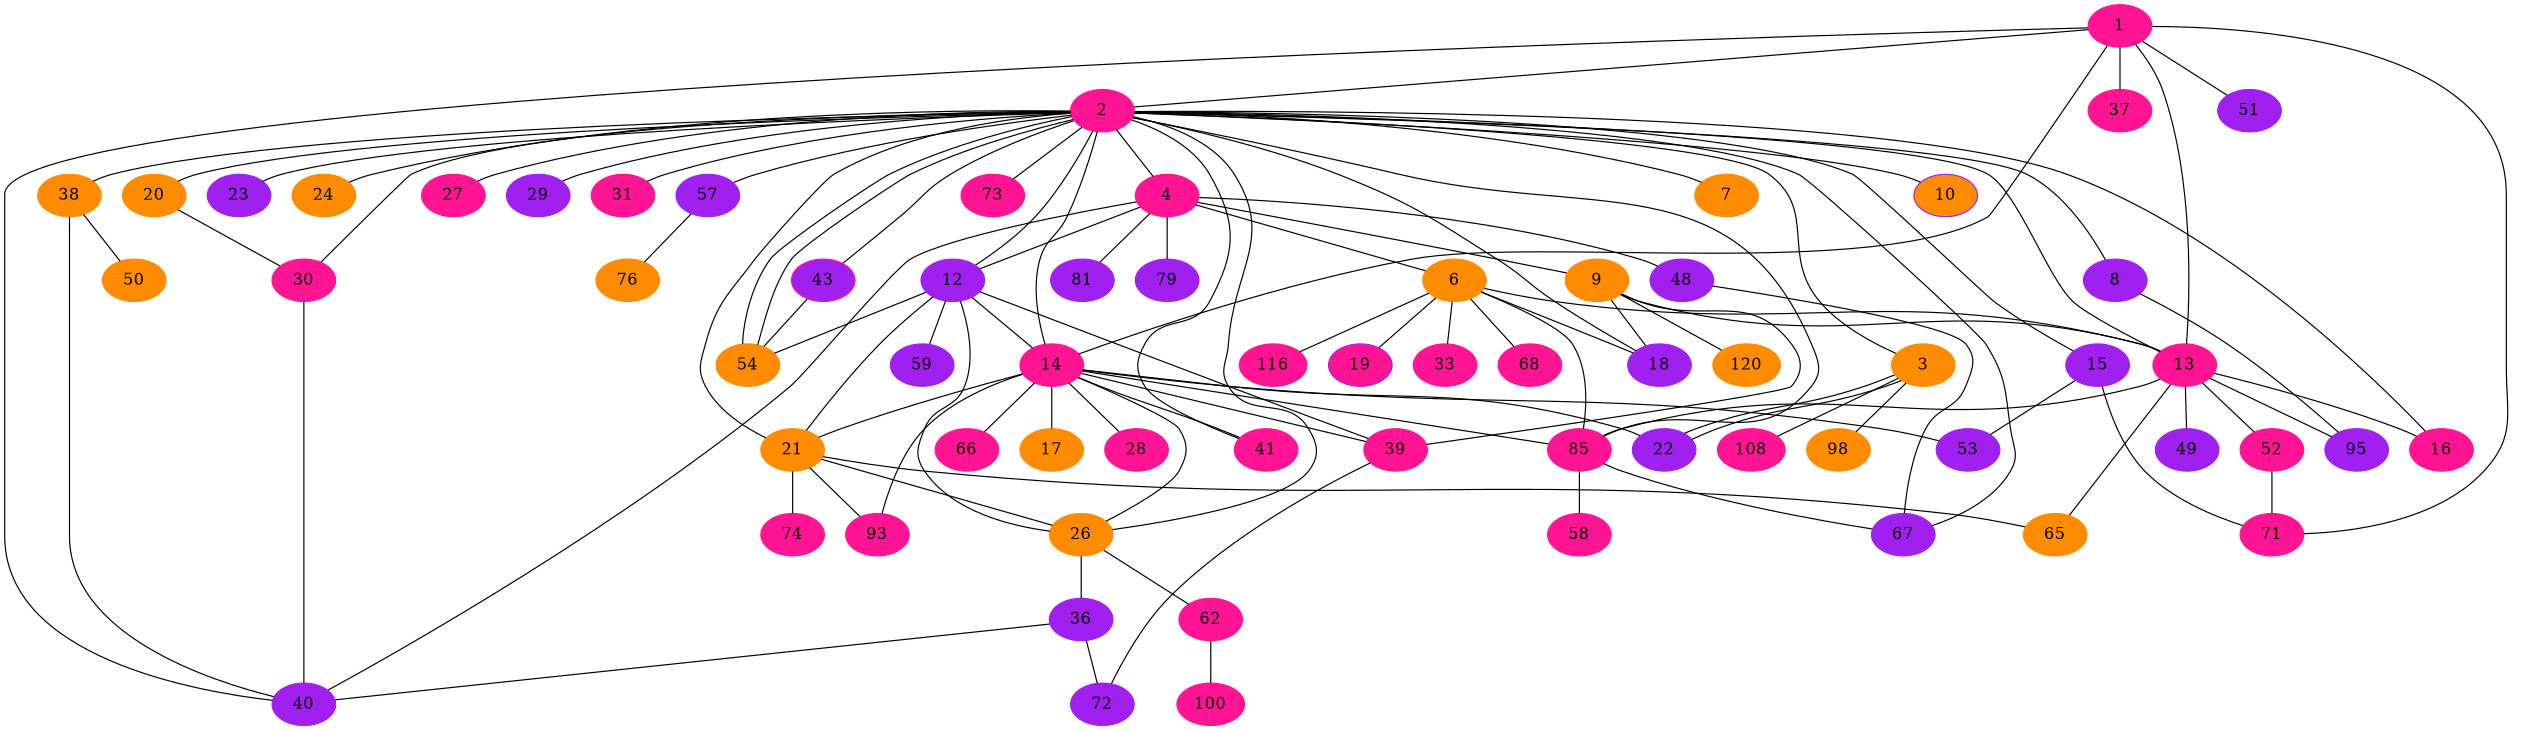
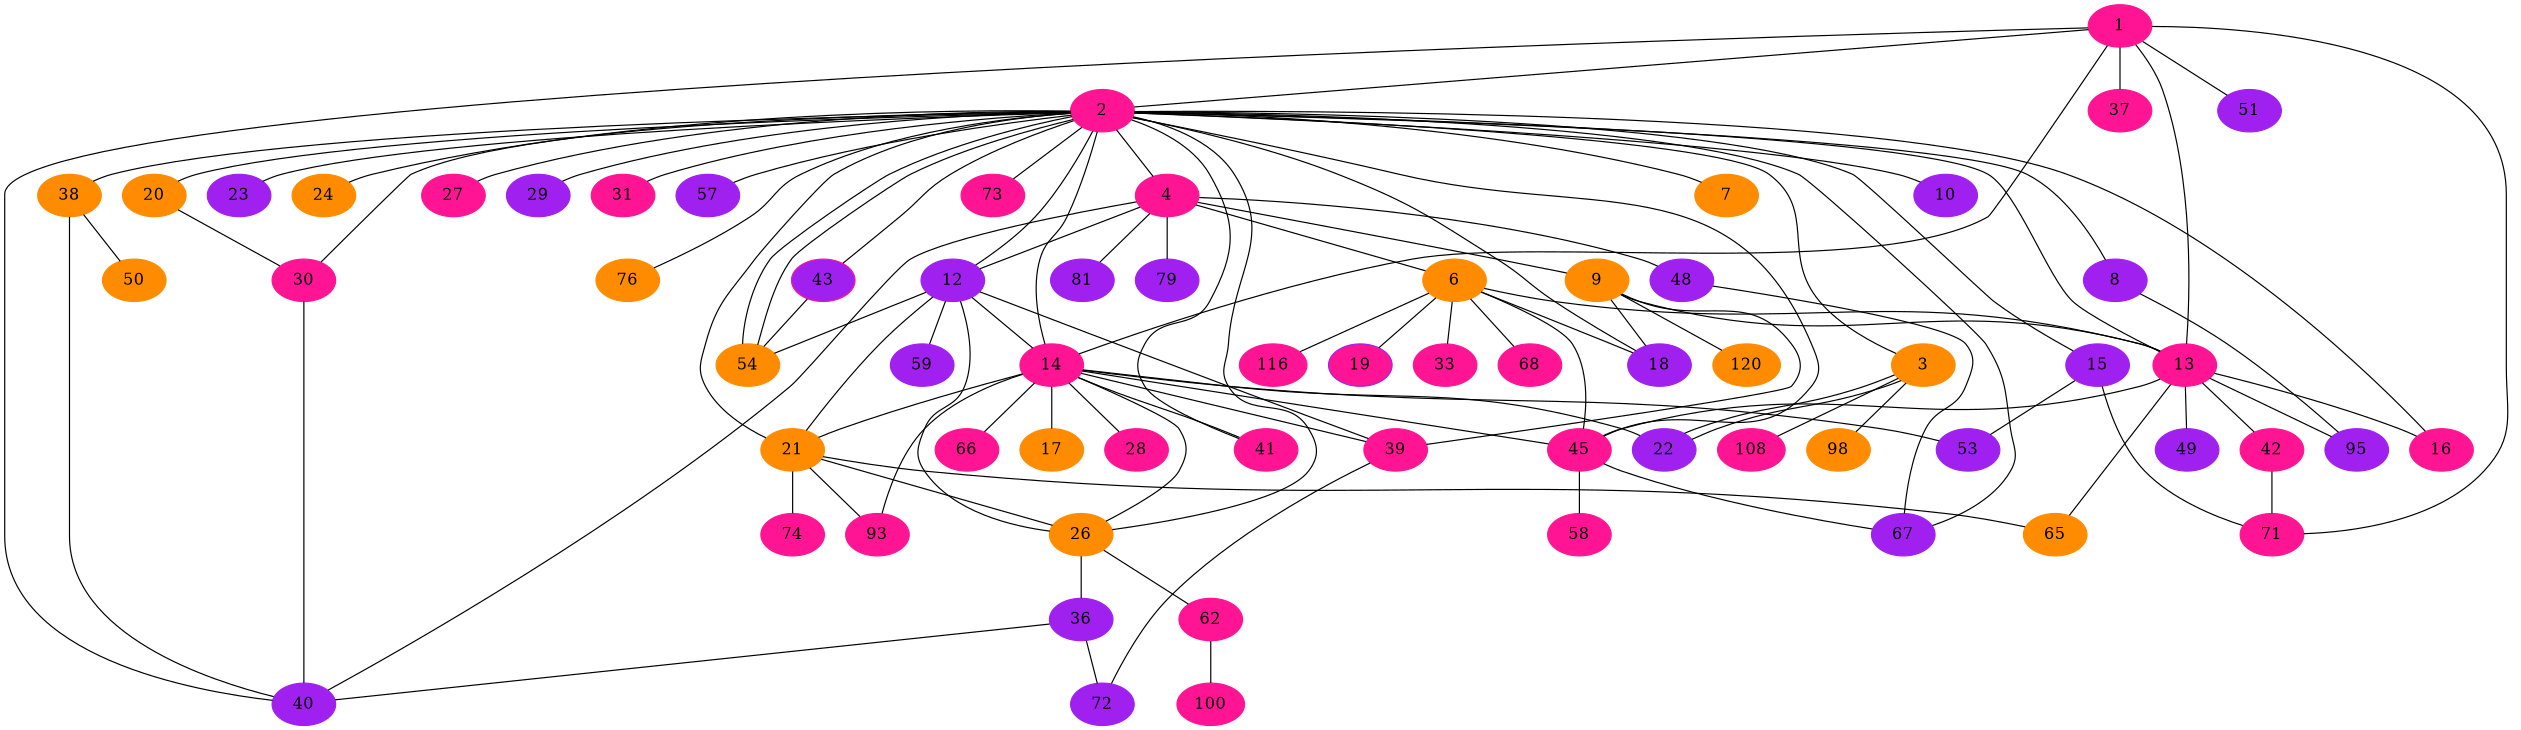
node "10": fillcolor darkorange -> purple
edge "57" -- "76": now "2" -- "76"
node "85": label "85" -> "45"
node "52": label "52" -> "42"
